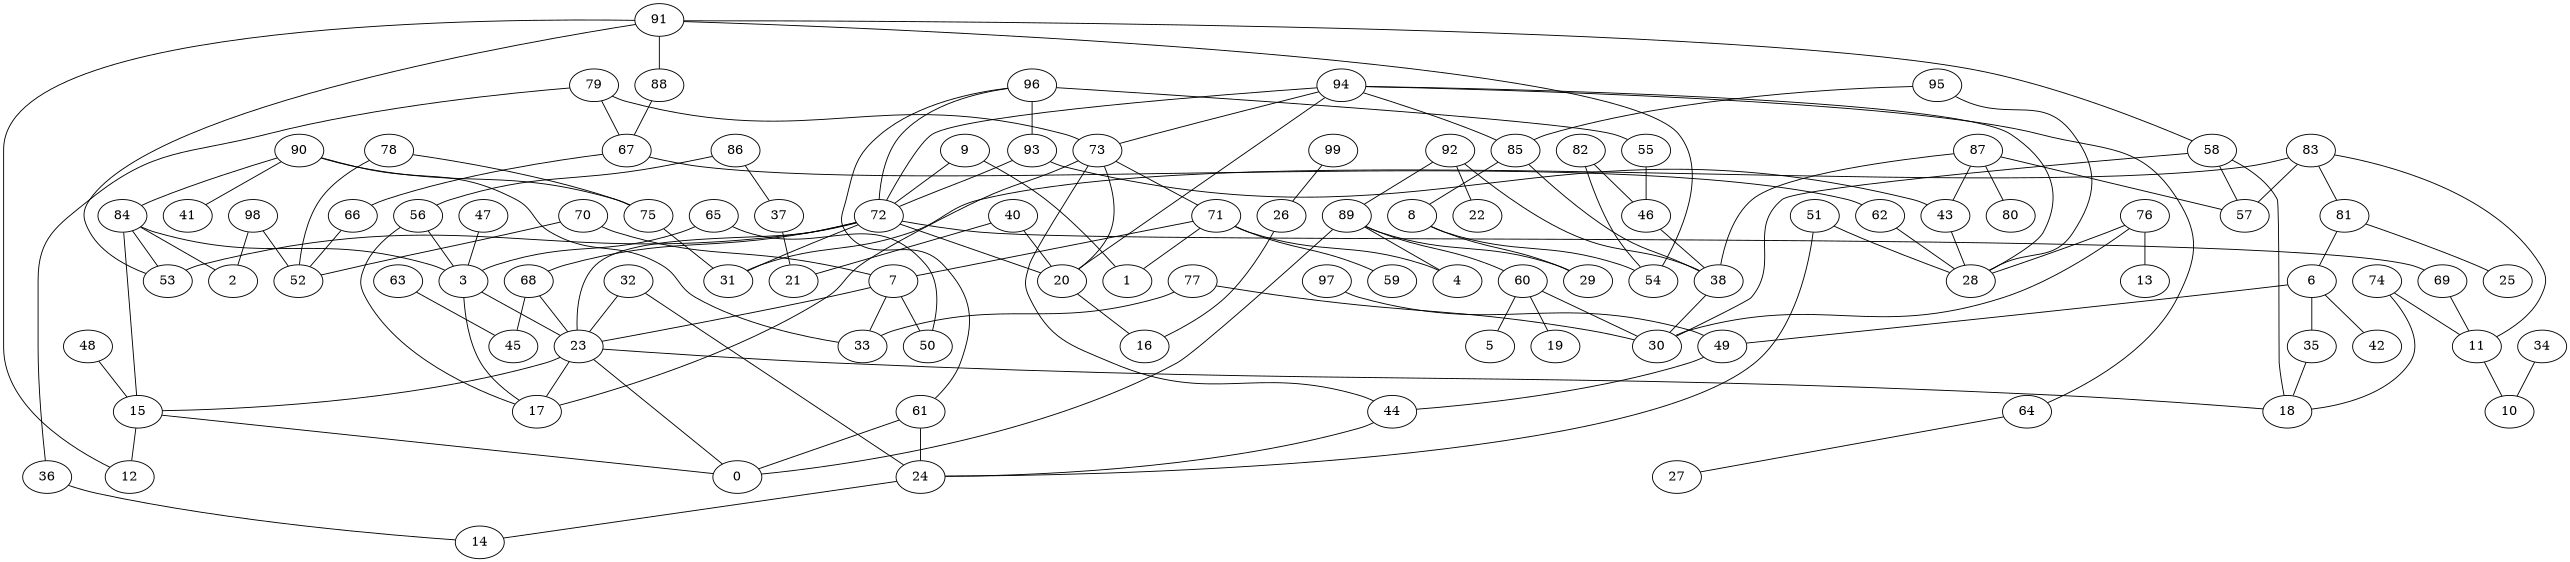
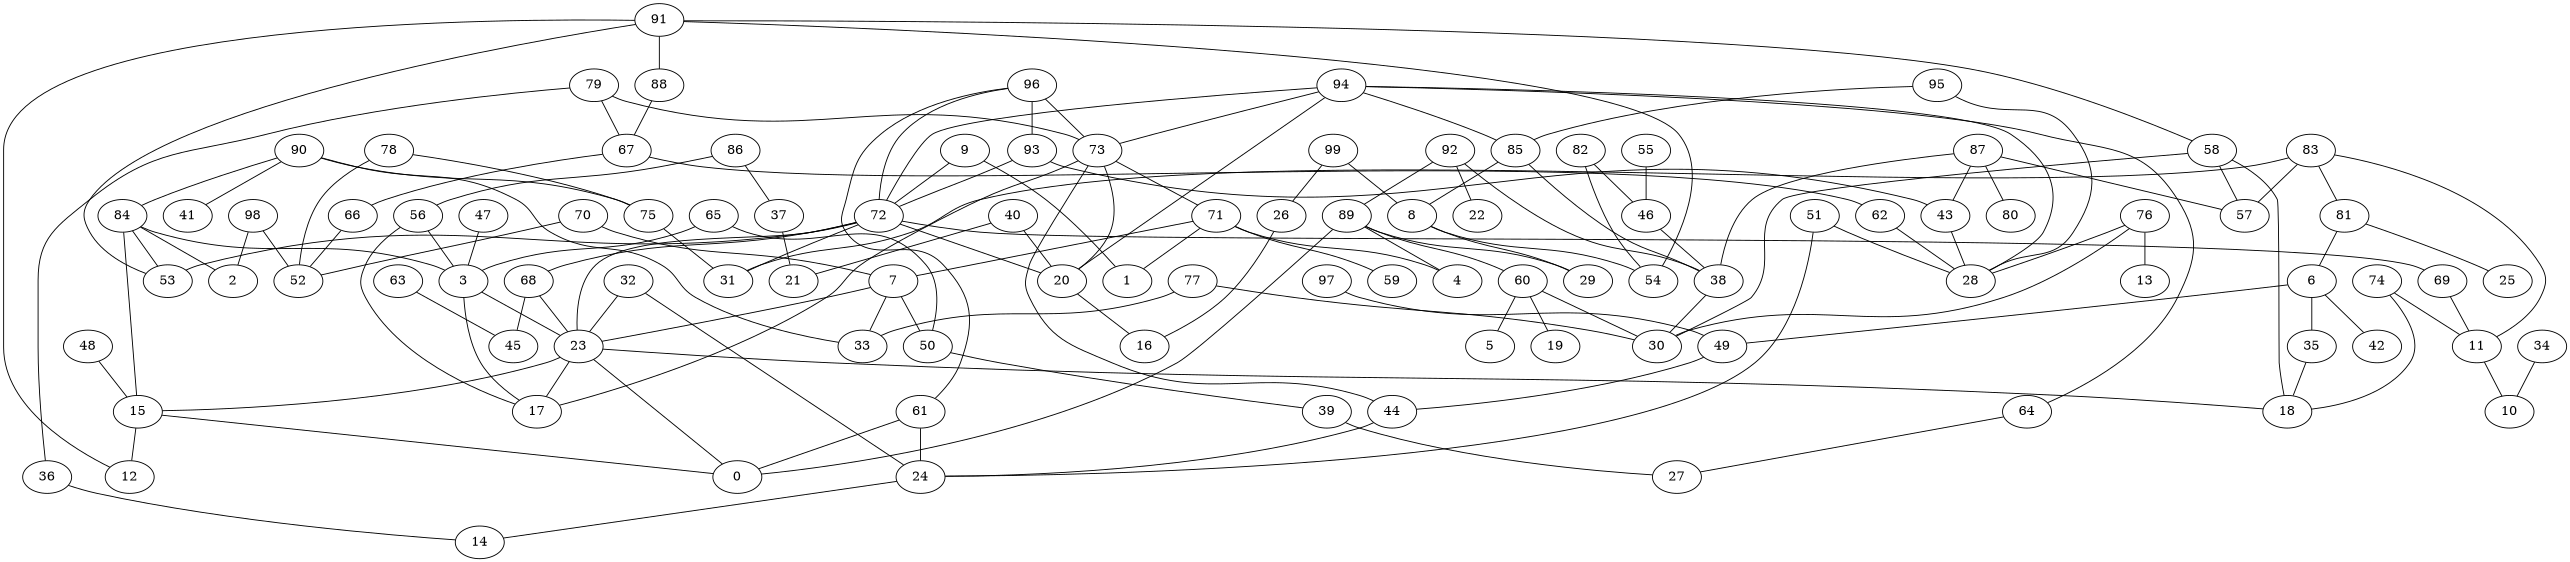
edge "96" -- "55": now "96" -- "73"
edge "99" -- "8": added
node "39": added
